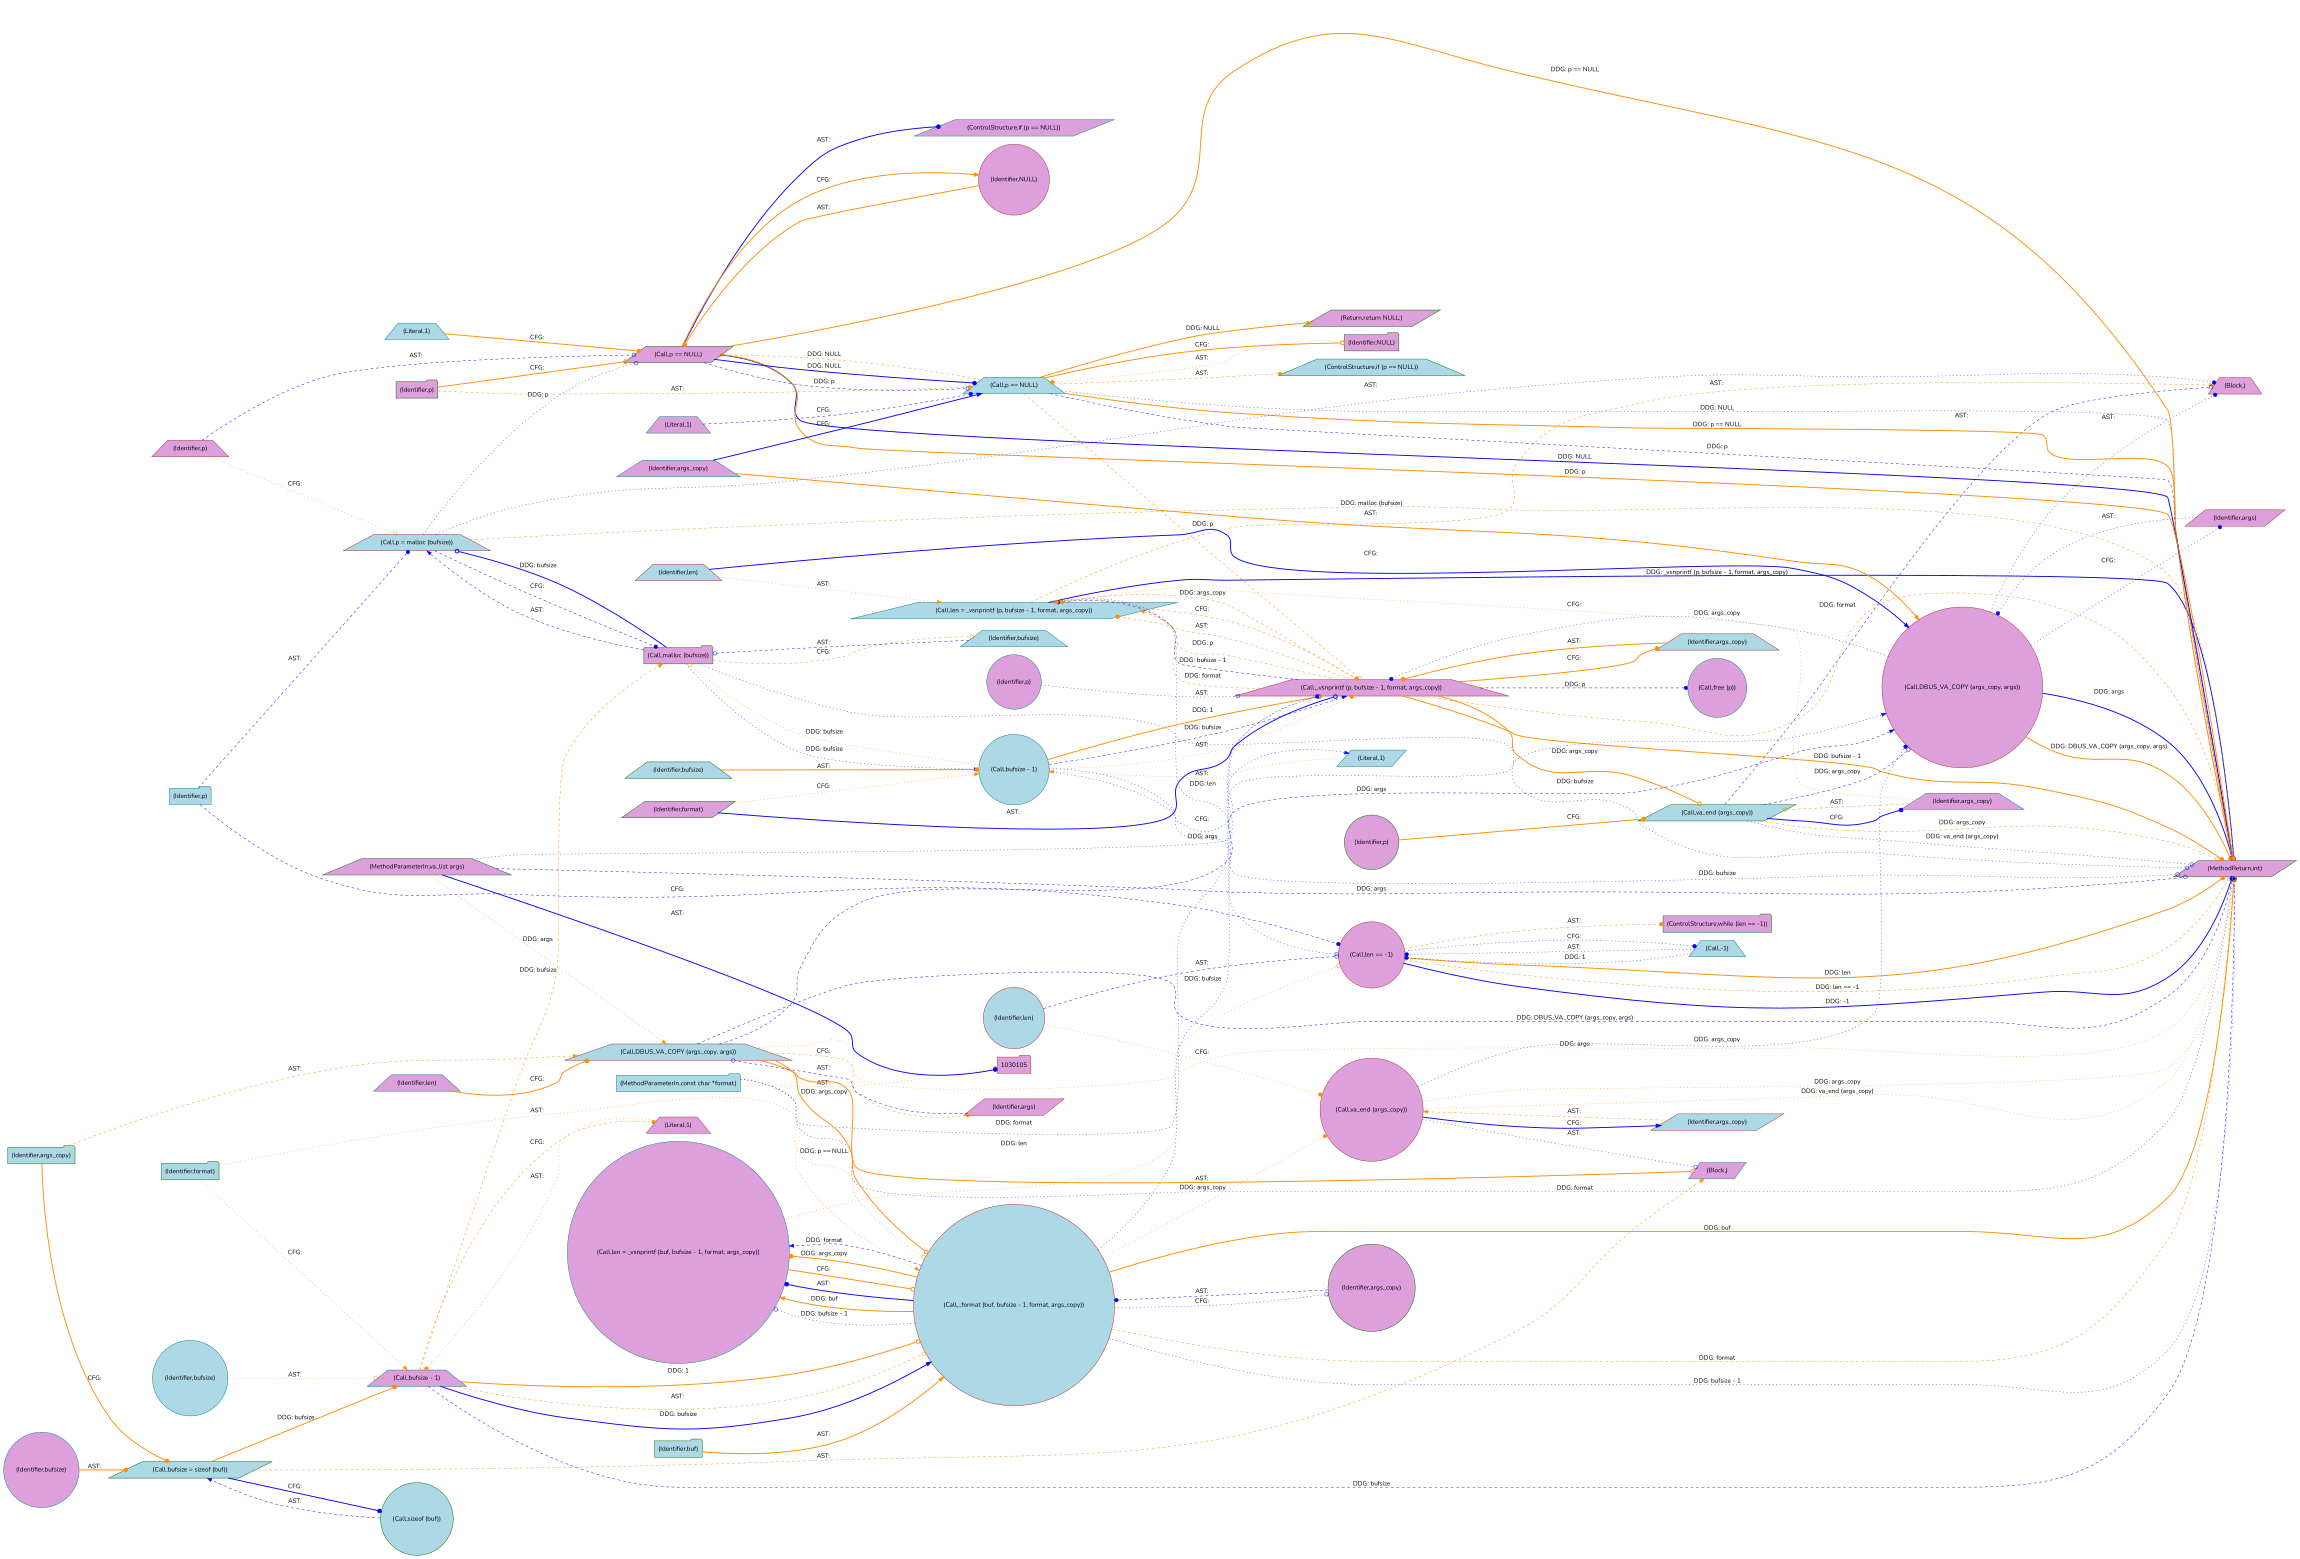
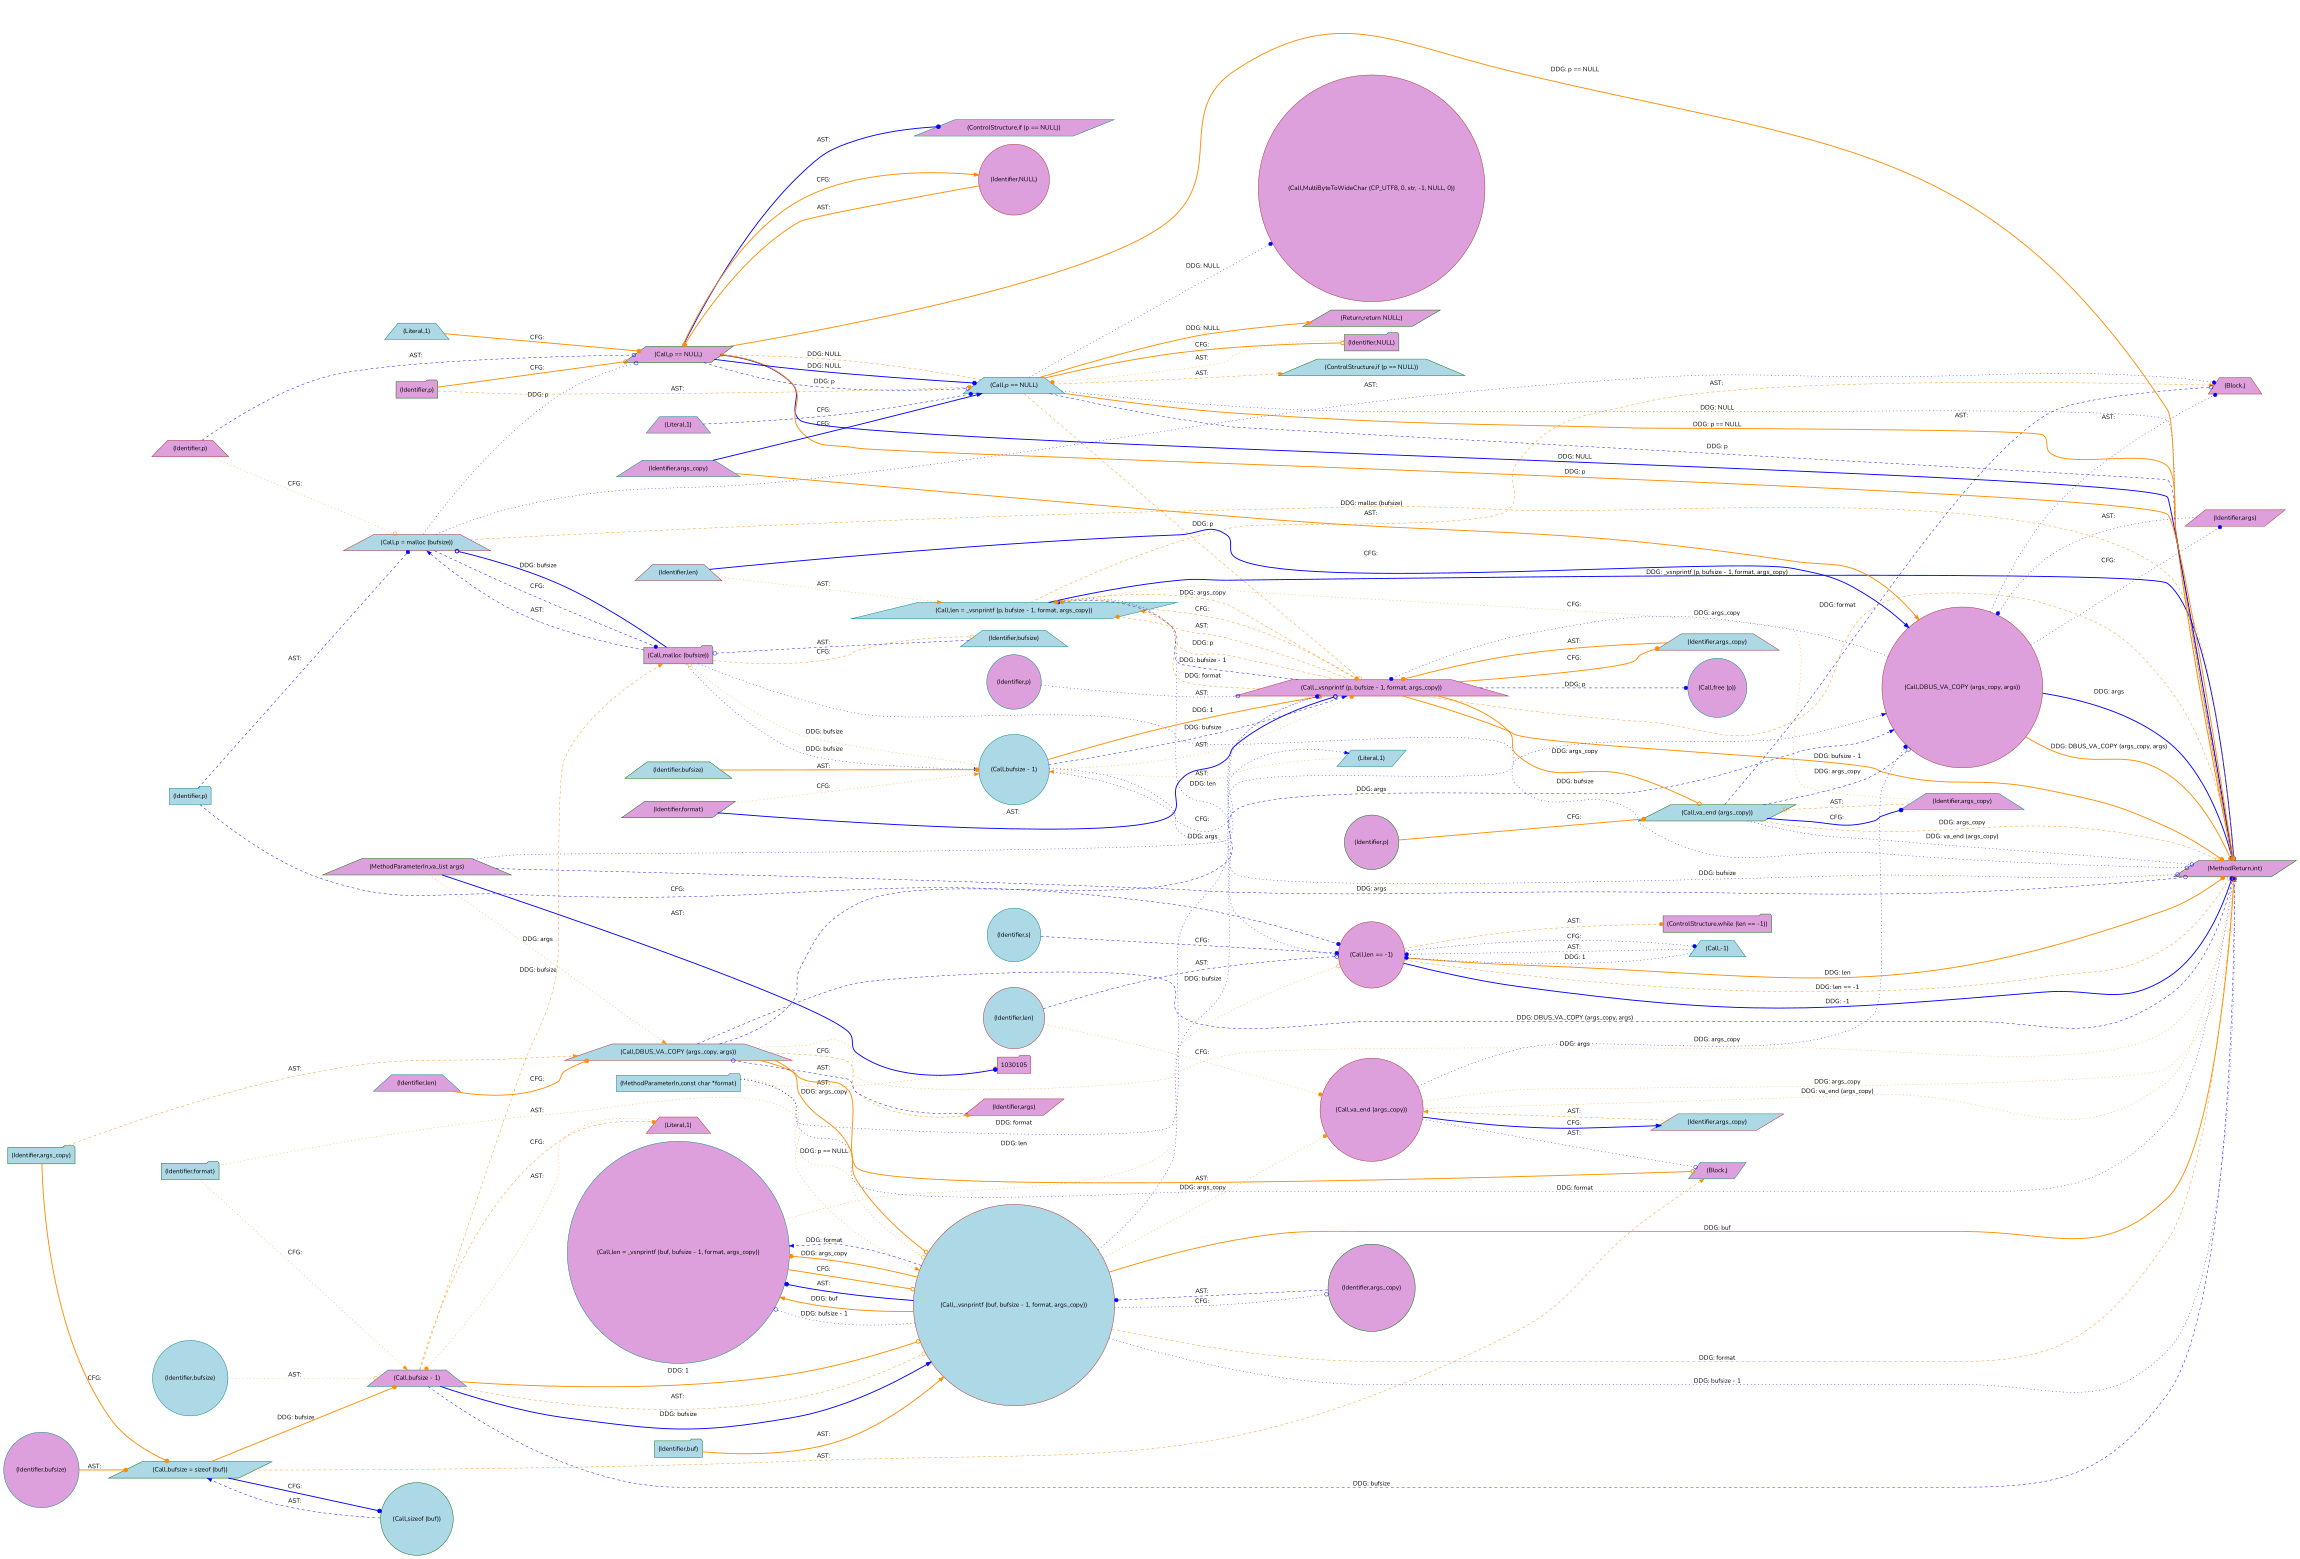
node "(Call,MultiByteToWideChar (CP_UTF8, 0, str, -1, NULL, 0))": added
node "(Identifier,s)": added
edge "(MethodParameterIn,const char *format)" -> "1030105": arrowhead dot -> odot
node "(Call,_format (buf, bufsize - 1, format, args_copy))": label "(Call,_format (buf, bufsize - 1, format, args_copy))" -> "(Call,_vsnprintf (buf, bufsize - 1, format, args_copy))"
